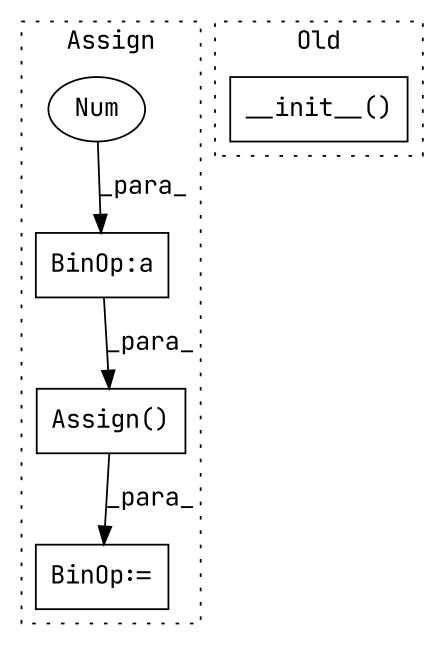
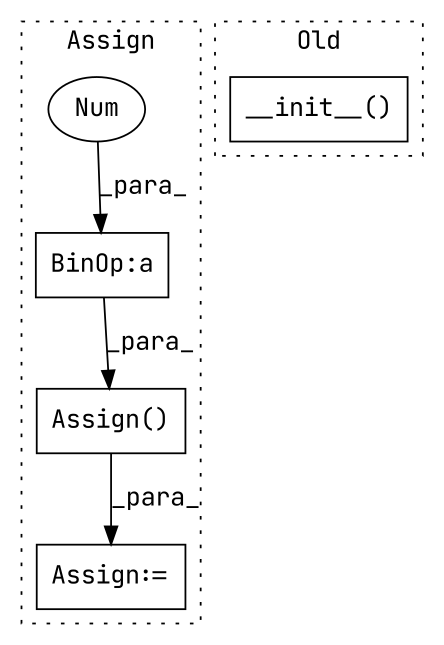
node "BinOp:=": label "BinOp:=" -> "Assign:="
